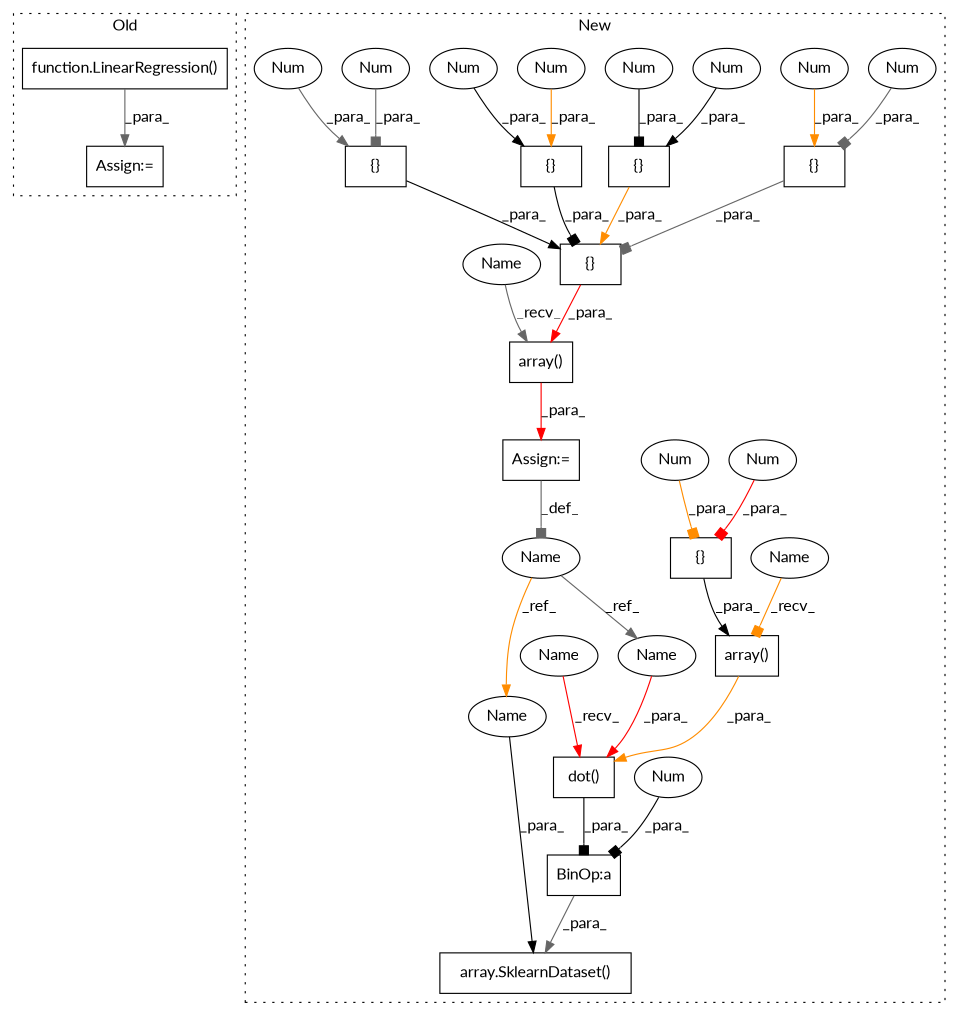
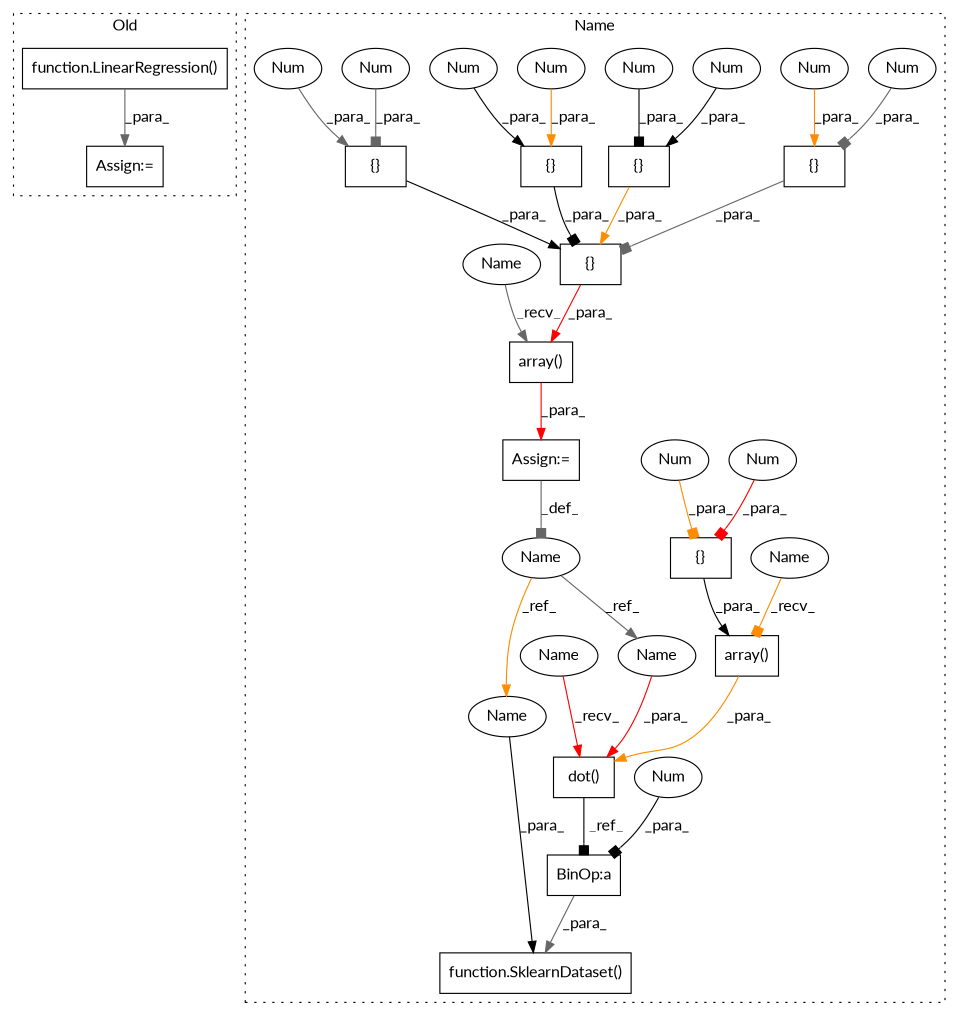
cluster "New": label "New" -> "Name"
edge "dot()" -> "BinOp:a": label "_para_" -> "_ref_"
node "array.SklearnDataset()": label "array.SklearnDataset()" -> "function.SklearnDataset()"
